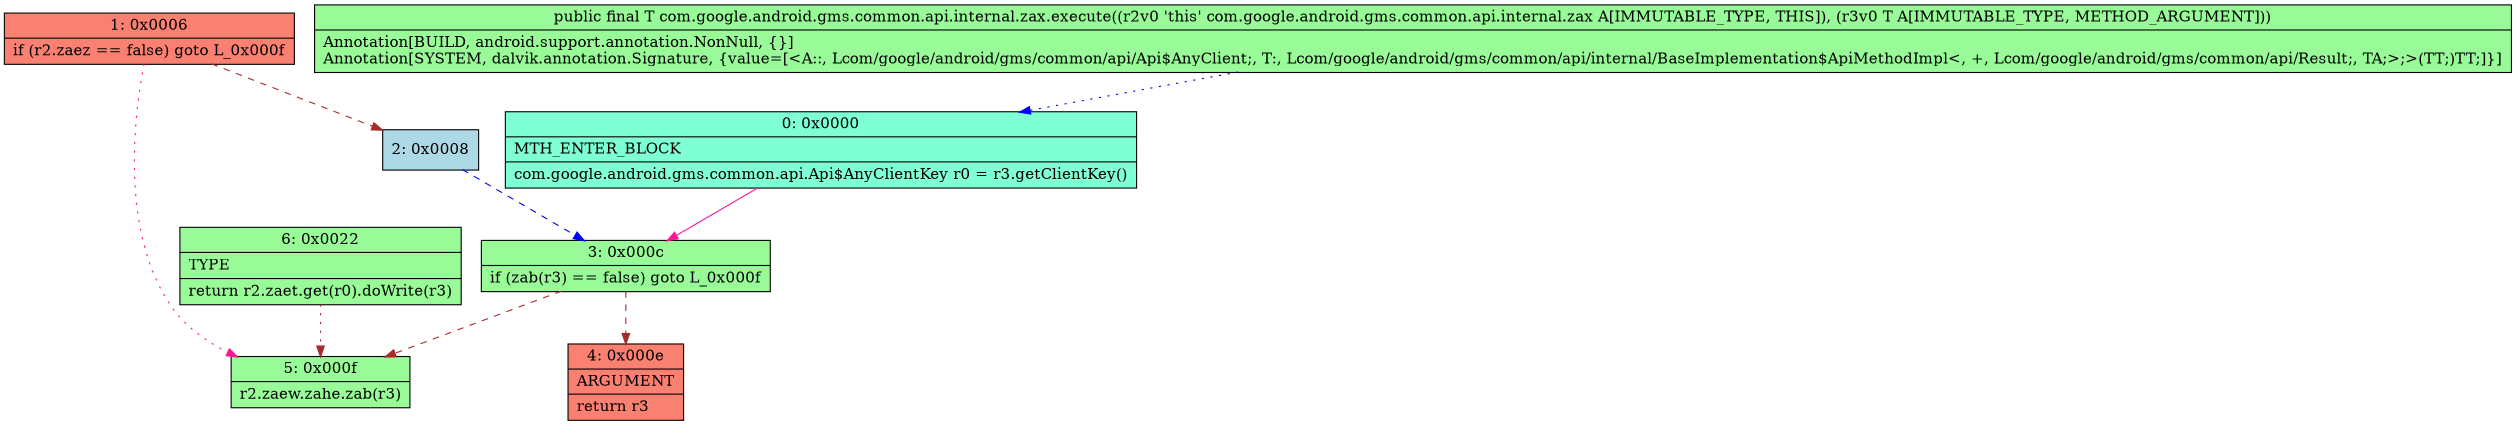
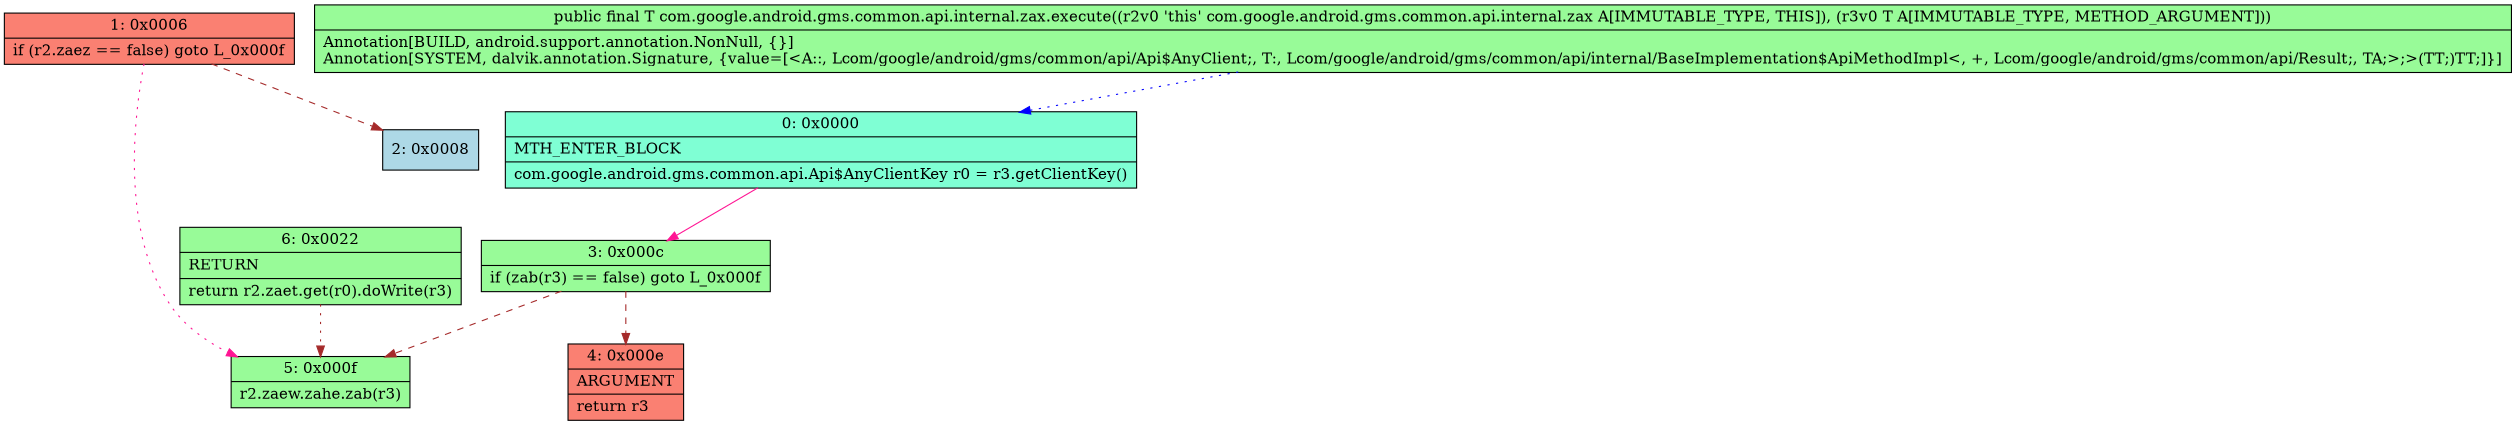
edge "2: 0x0008" -> "3: 0x000c": removed
node "6: 0x0022": text "TYPE" -> "RETURN"
